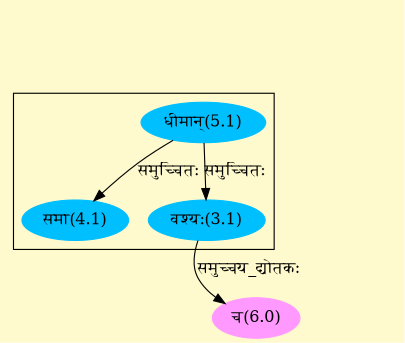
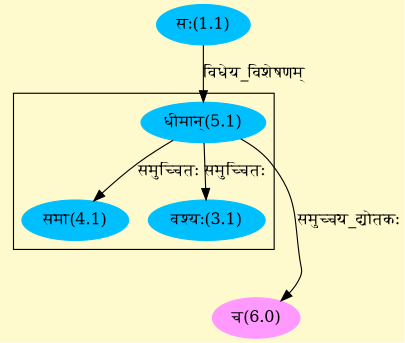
node "सः(1.1)": added
edge "वश्यः(3.1)" -> "च(6.0)": now "धीमान्(5.1)" -> "च(6.0)"
